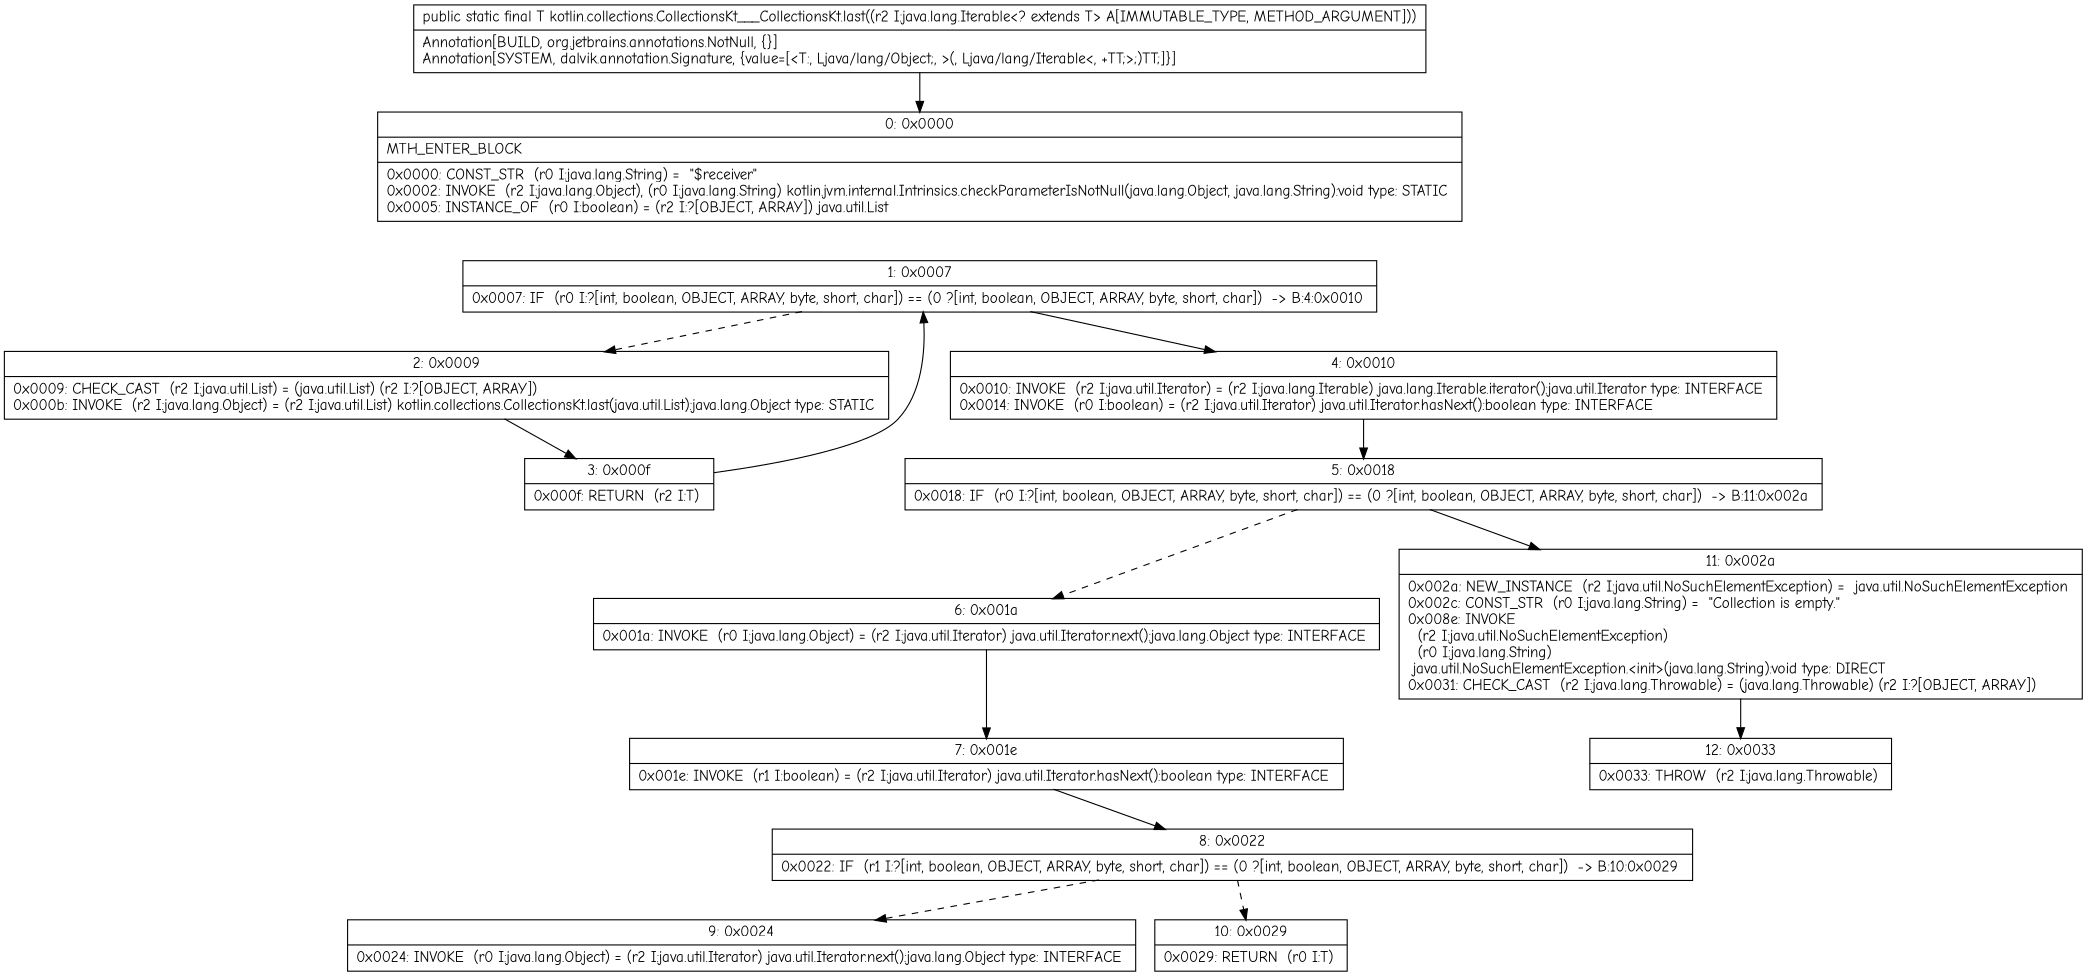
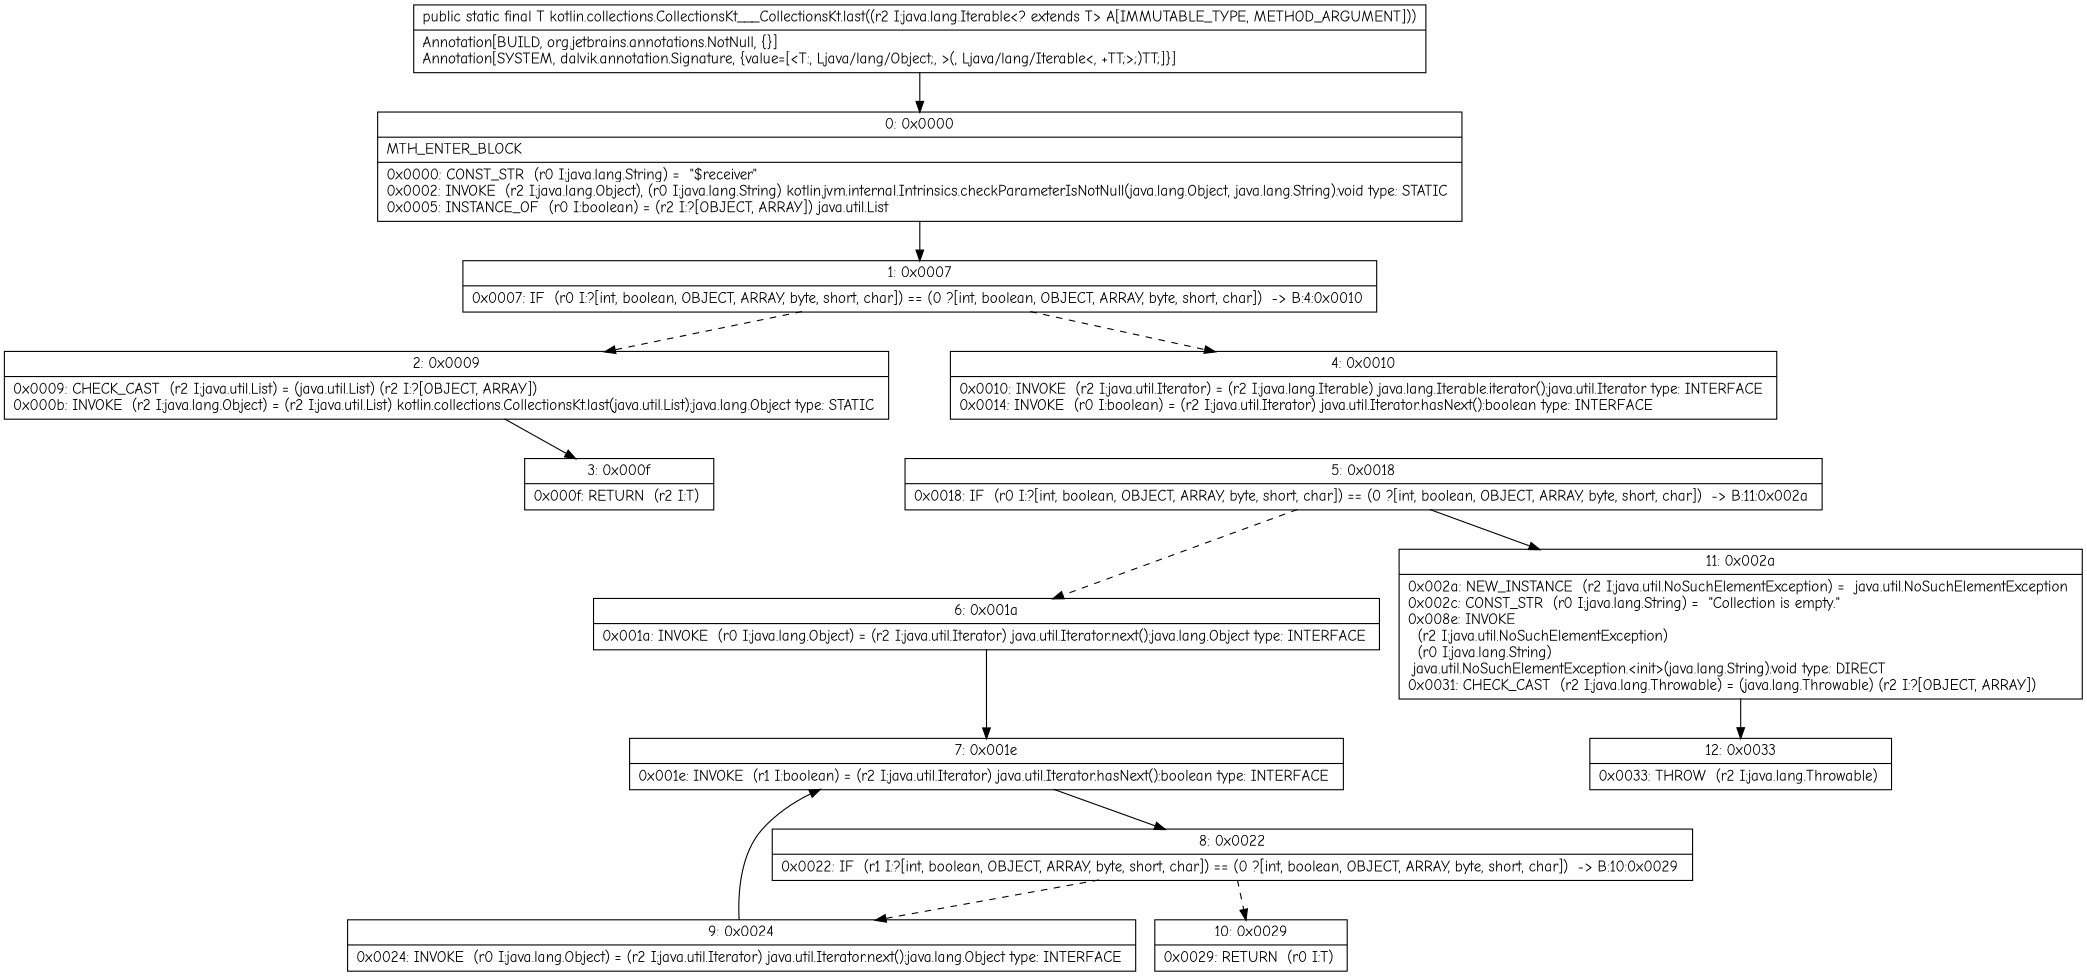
edge "1: 0x0007" -> "4: 0x0010": style solid -> dashed
edge "4: 0x0010" -> "5: 0x0018": removed
edge "3: 0x000f" -> "1: 0x0007": now "0: 0x0000" -> "1: 0x0007"
edge "9: 0x0024" -> "7: 0x001e": added
